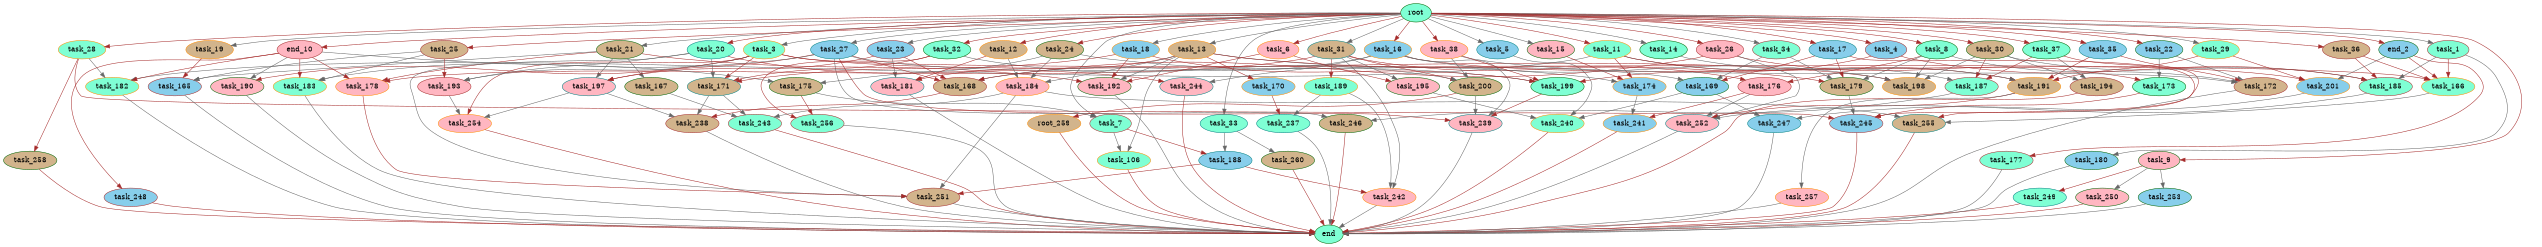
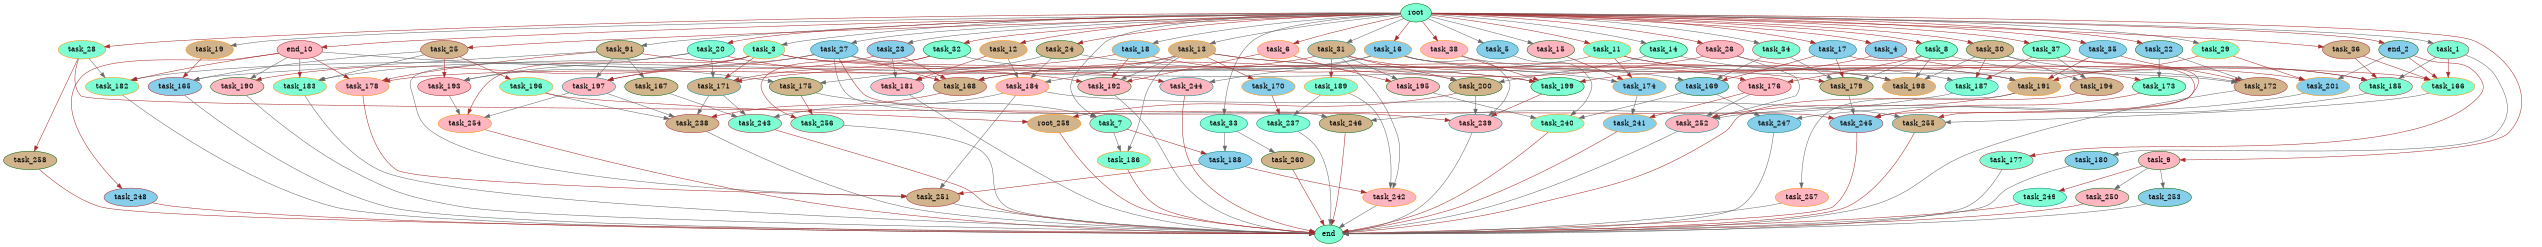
node "task_21": label "task_21" -> "task_91"
edge "task_38" -> "task_200": now "task_14" -> "task_200"
node "task_196": added
node "task_187": color brown -> teal
node "task_106": label "task_106" -> "task_186"
